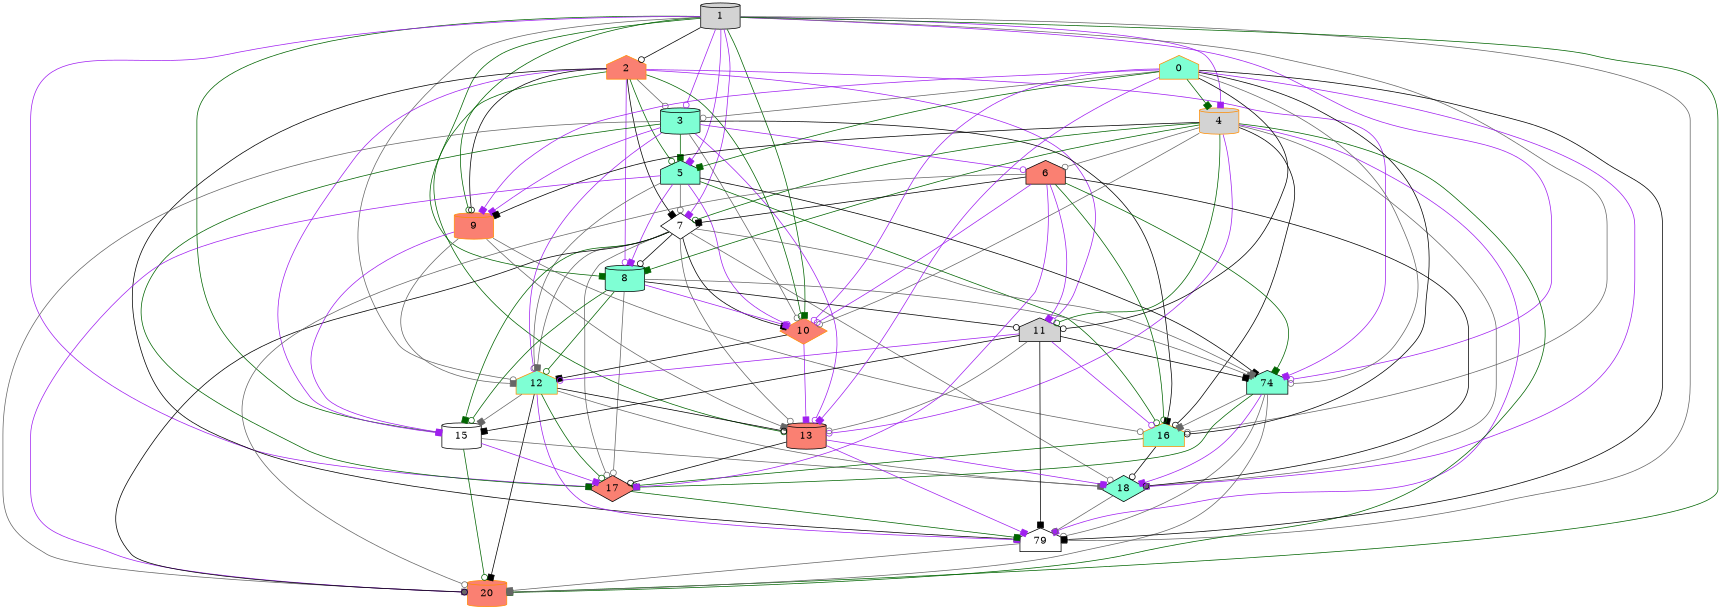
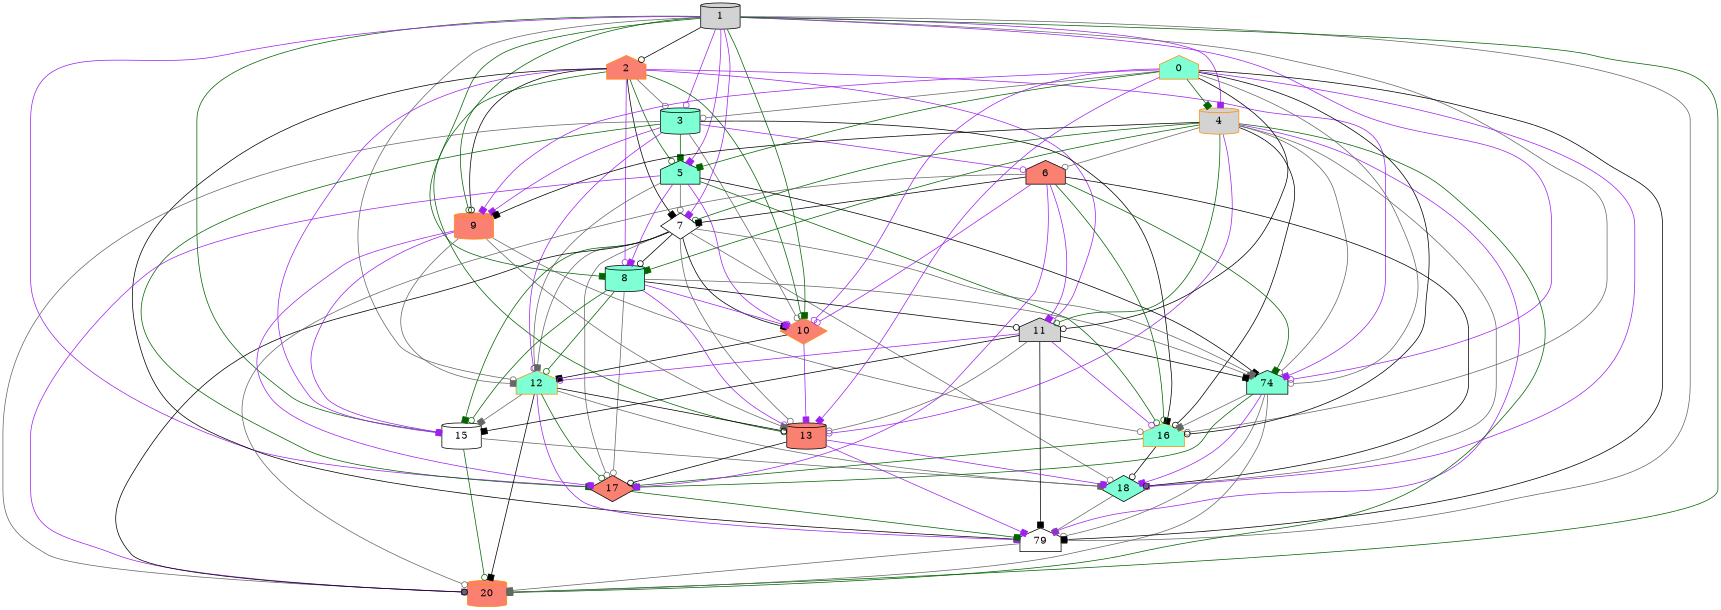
edge "4" -> "10": now "4" -> "74"
edge "3" -> "13": now "8" -> "13"
edge "9" -> "15": arrowhead box -> odot
edge "15" -> "17": now "9" -> "17"
